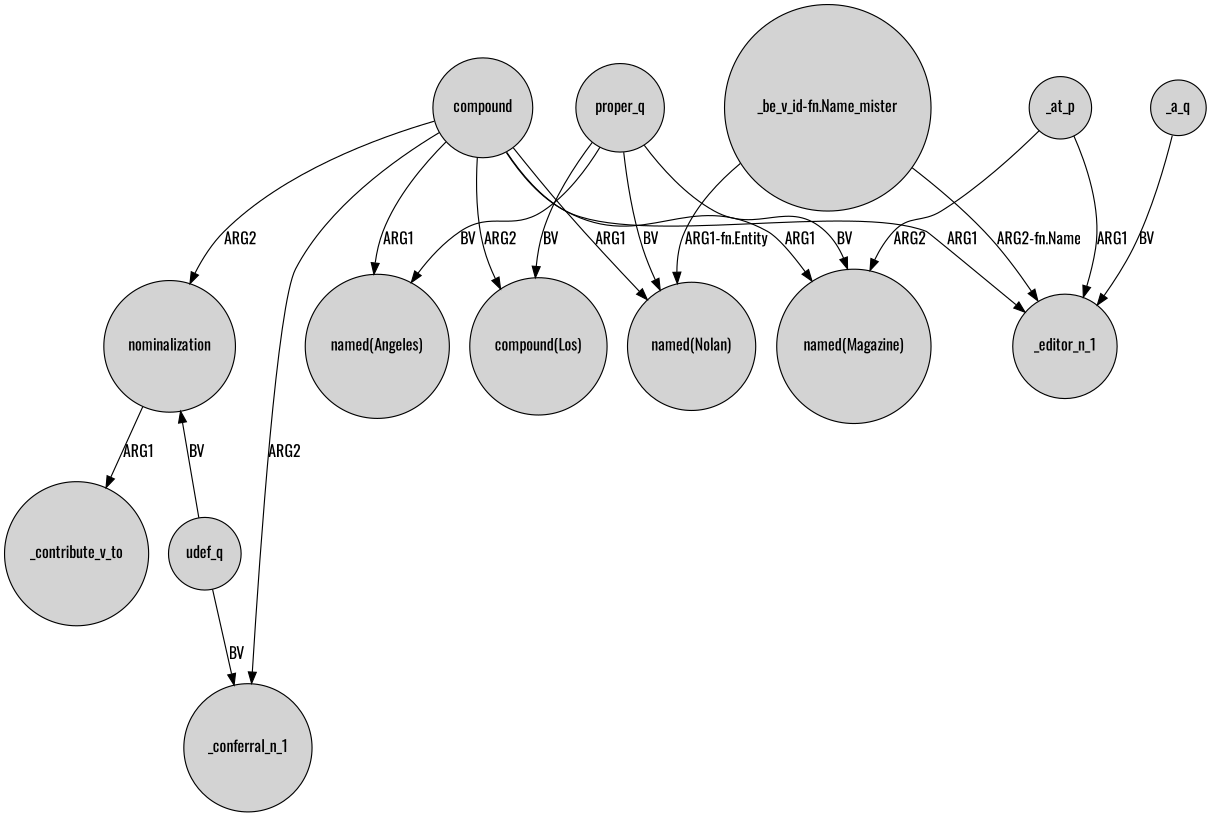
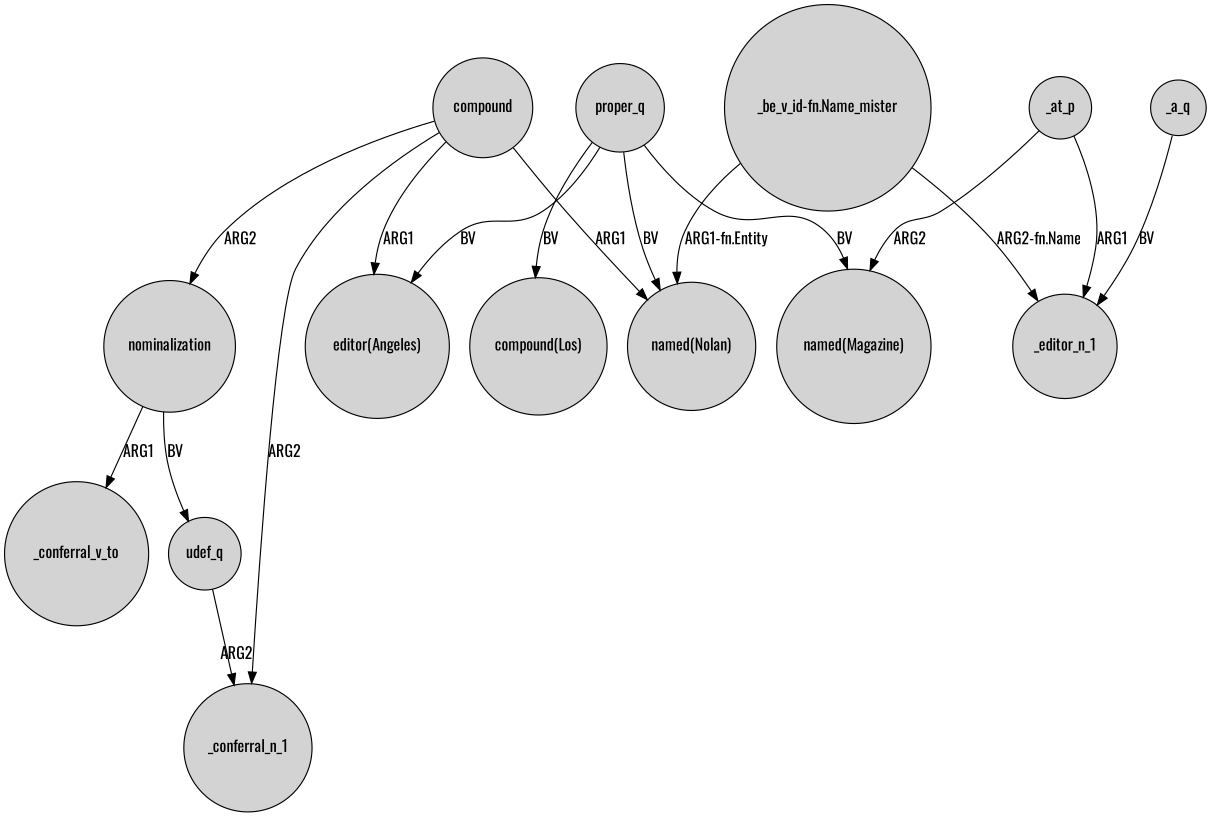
edge "compound" -> "compound(Los)": removed, label "ARG2"
edge "compound" -> "named(Magazine)": removed, label "ARG1"
edge "compound" -> "_editor_n_1": removed, label "ARG1"
node "named(Angeles)": label "named(Angeles)" -> "editor(Angeles)"
edge "udef_q" -> "nominalization": reversed
node "_contribute_v_to": label "_contribute_v_to" -> "_conferral_v_to"
edge "udef_q" -> "_conferral_n_1": label "BV" -> "ARG2"
